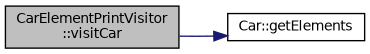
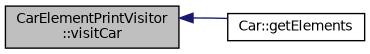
edge "CarElementPrintVisitor ::visitCar" -> "Car::getElements": reversed
